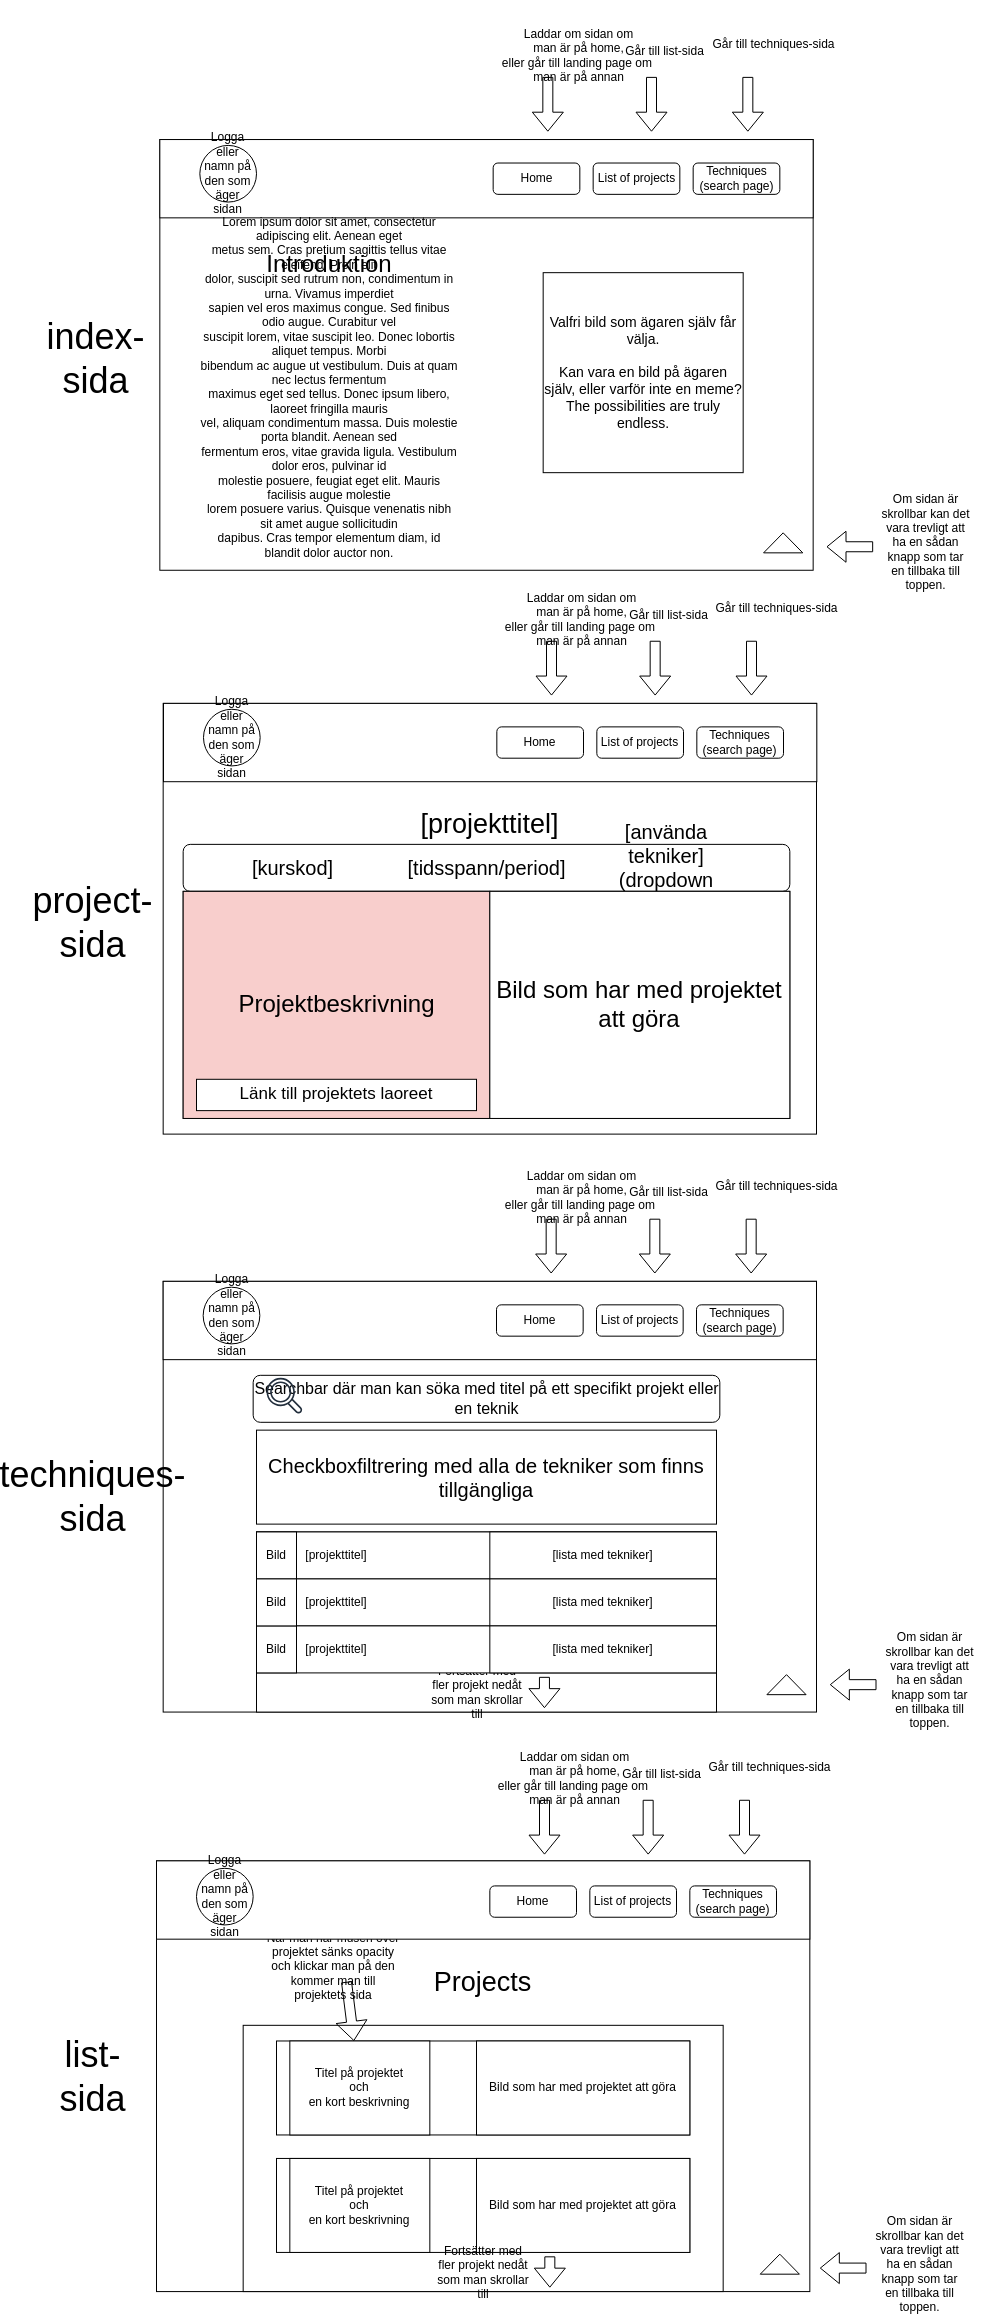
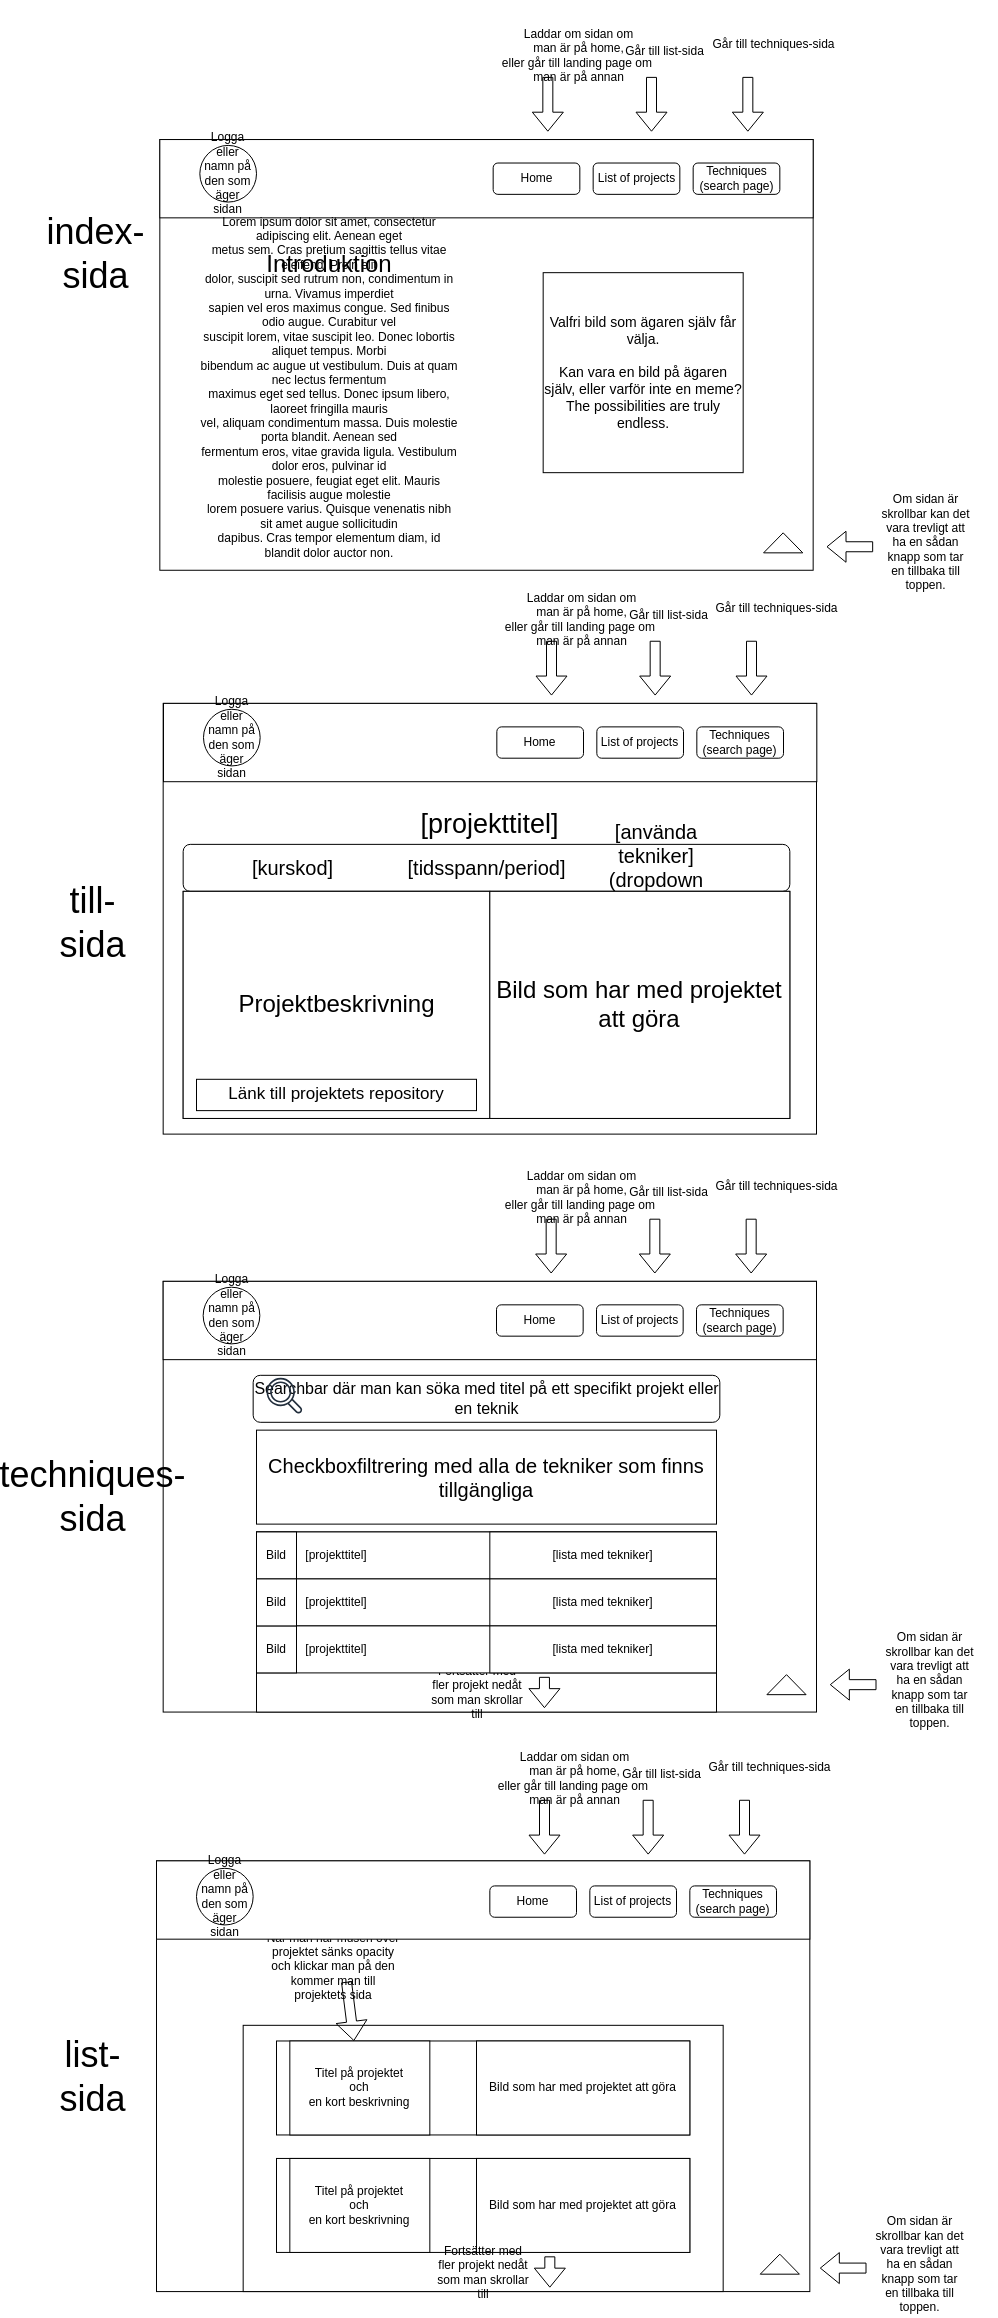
node "index-sida": moved (96, 359) -> (96, 254)
node "[använda tekniker] (dropdown meny)": moved (667, 868) -> (657, 868)
node "project-sida": label "project-sida" -> "till-sida"
node "Projektbeskrivning": fillcolor #f8cecc -> #ffffff
node "Länk till projektets laoreet": label "Länk till projektets laoreet" -> "Länk till projektets repository"
node "Projects": removed
